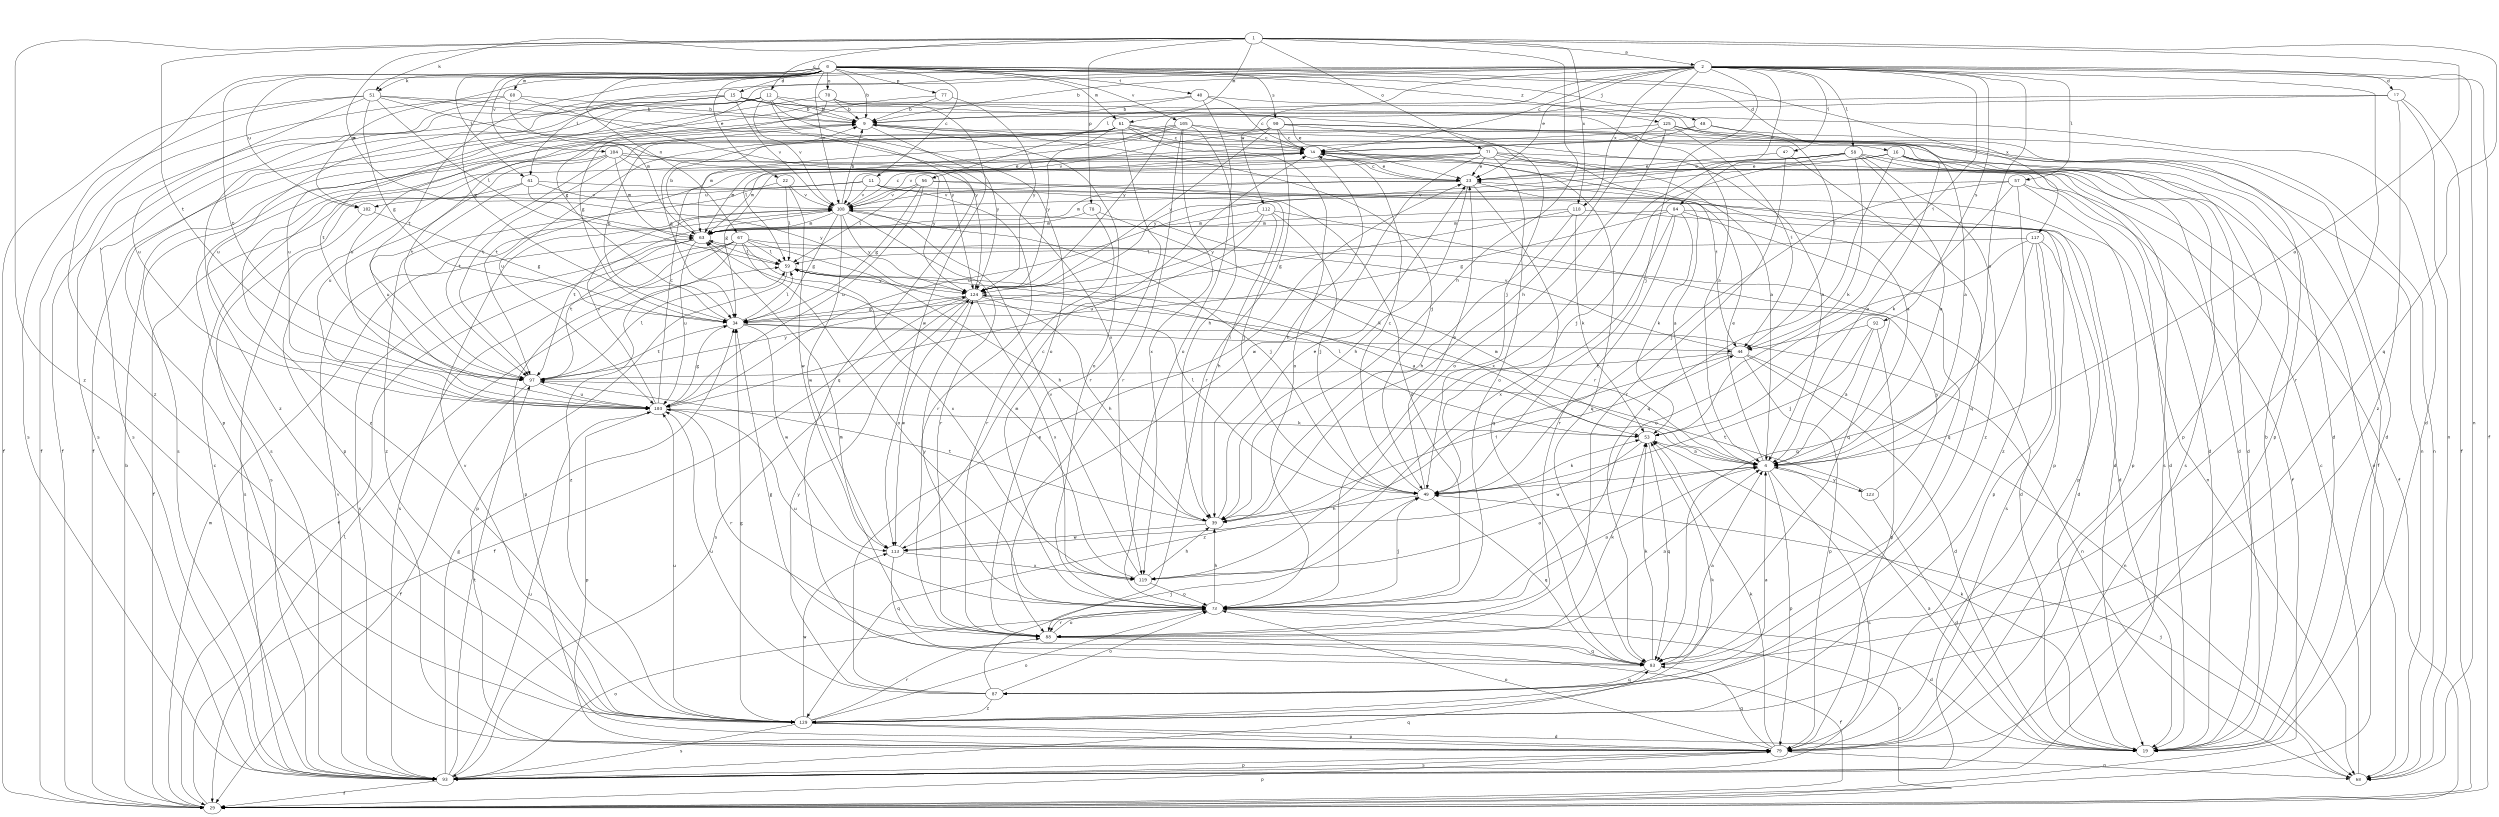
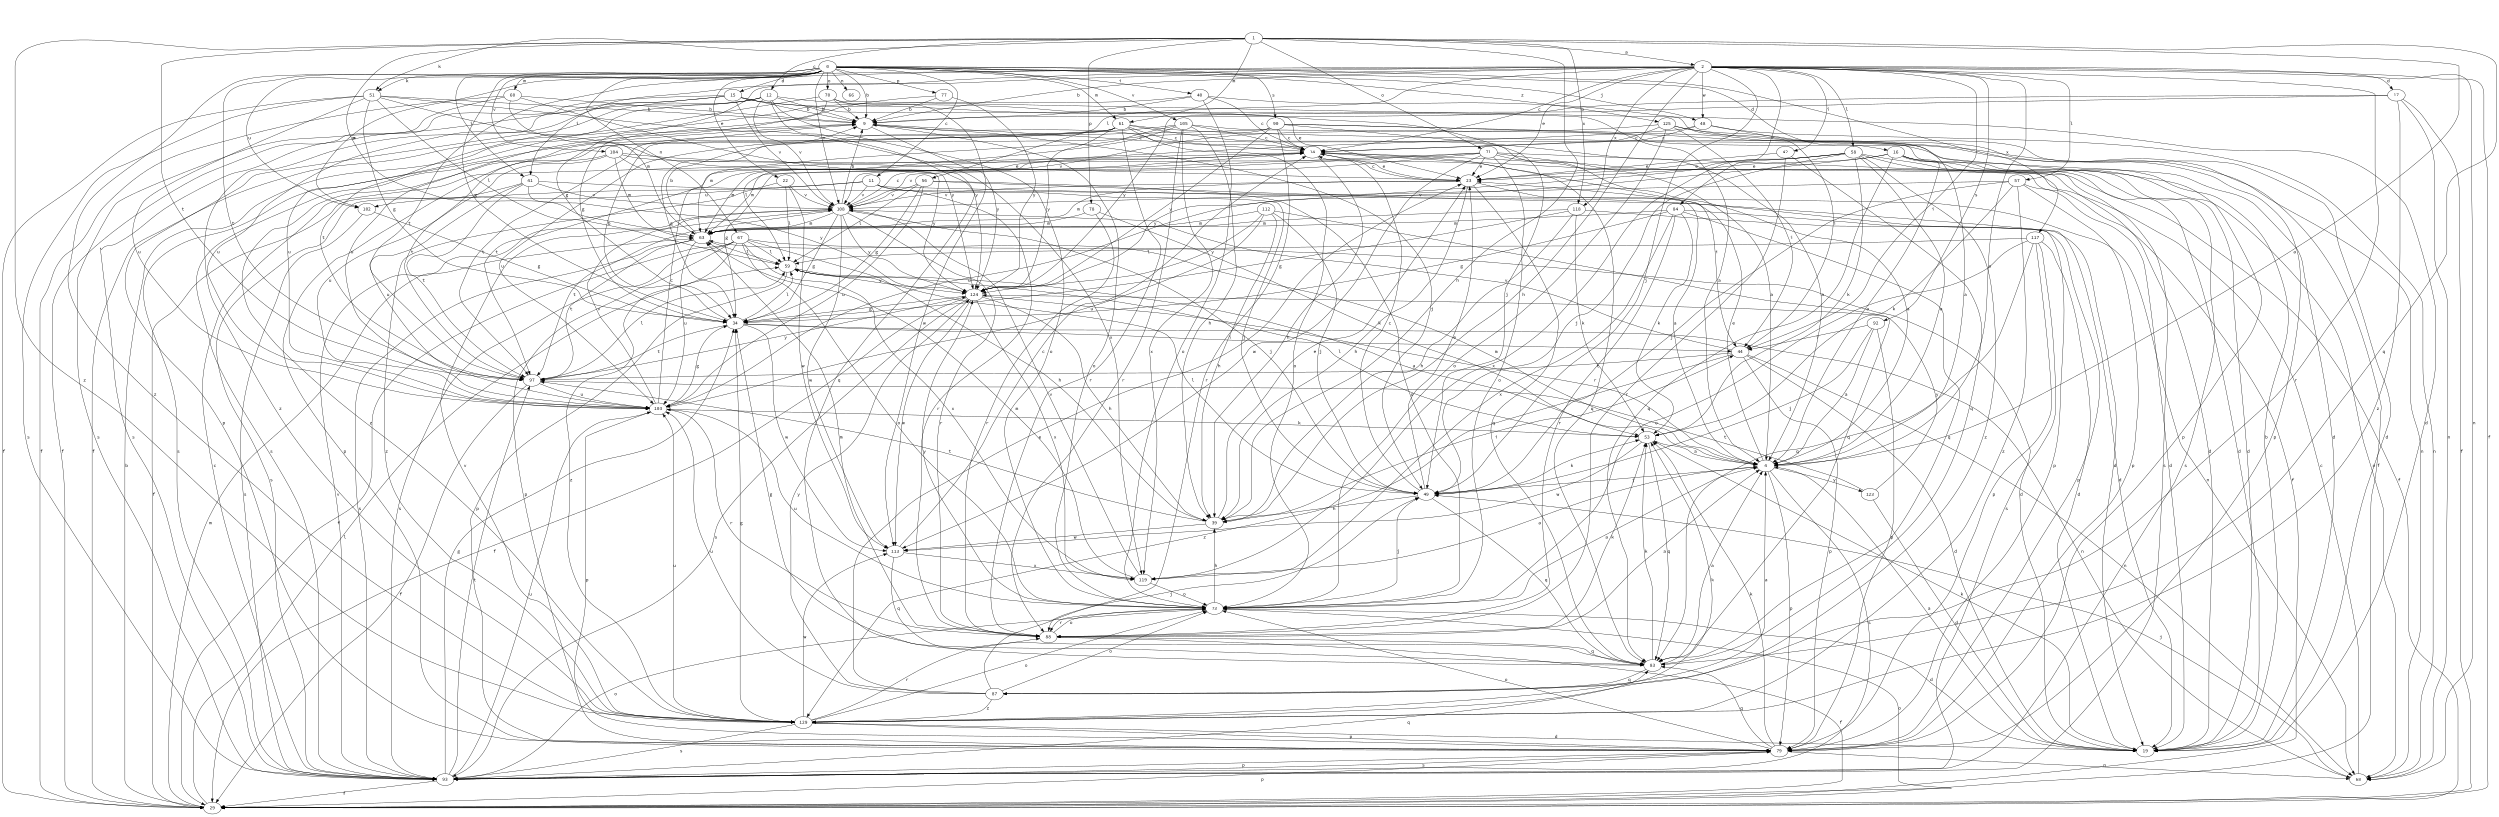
node "66": added
edge "2" -> "112": now "2" -> "48"
edge "104" -> "97": now "41" -> "97"
edge "119" -> "39": removed, label "h"
